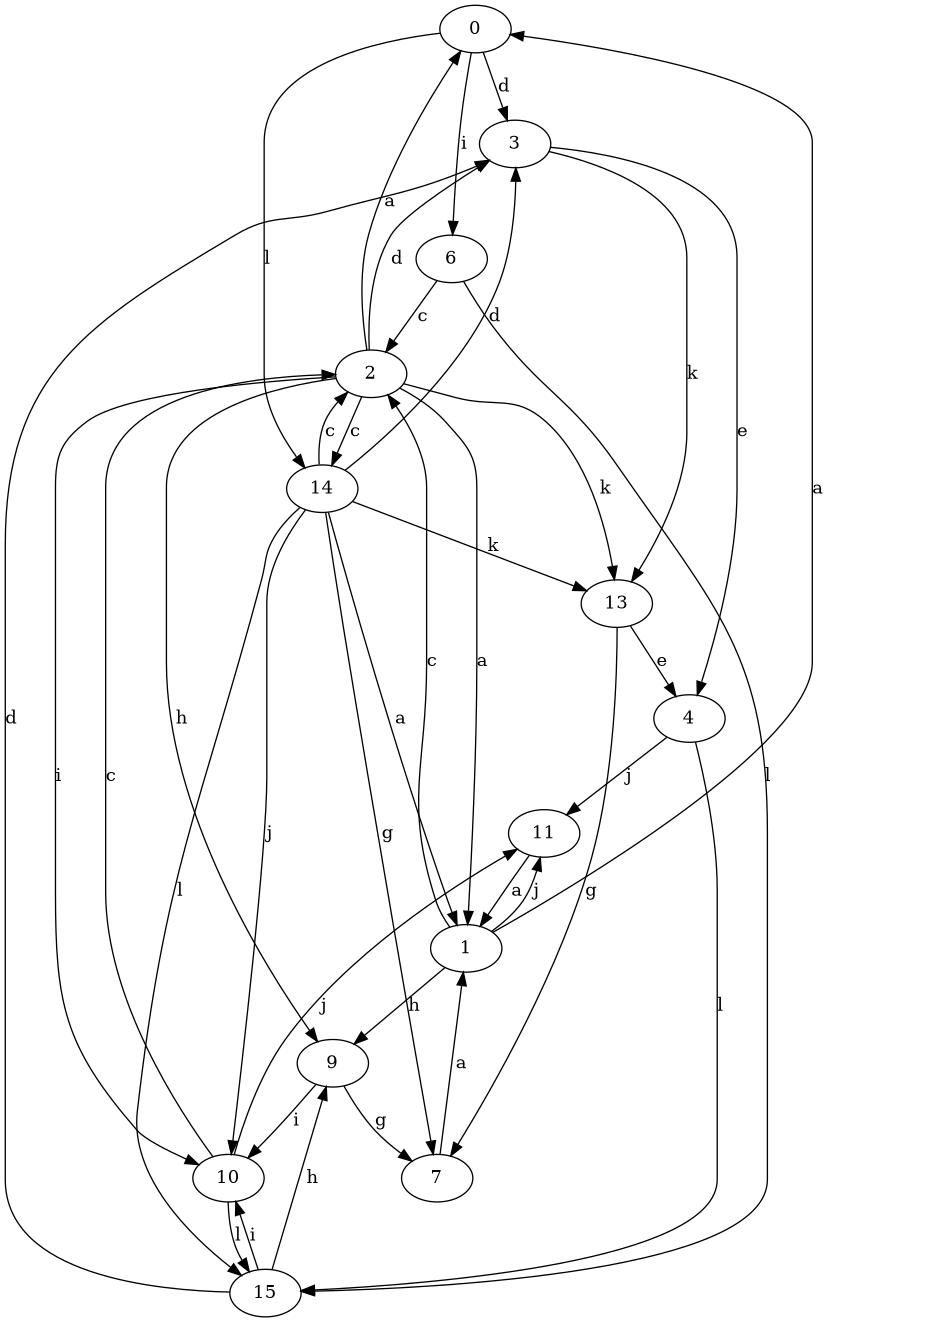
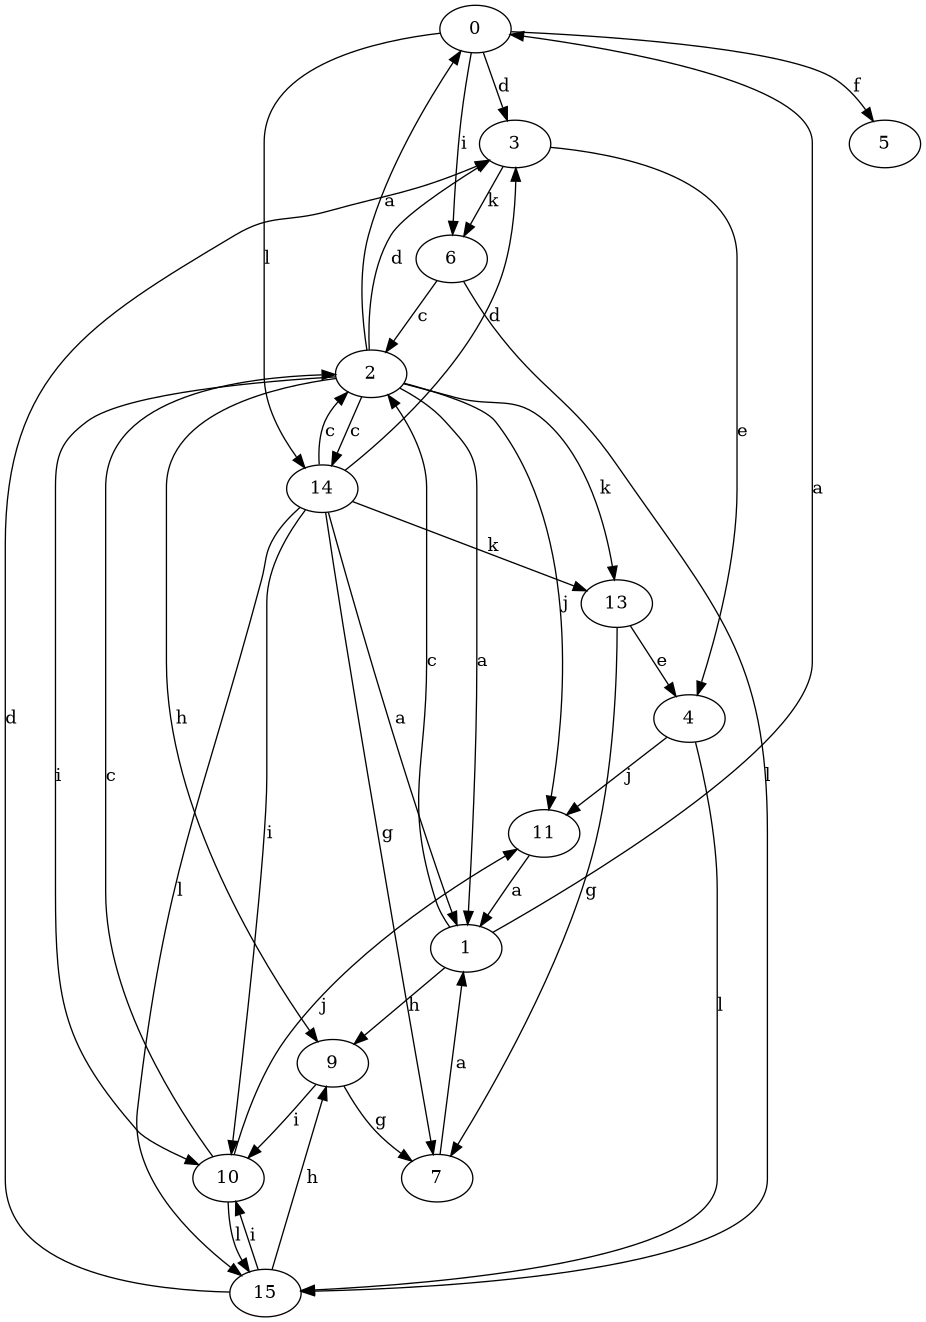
node "5": added
edge "3" -> "13": now "3" -> "6"
edge "14" -> "10": label "j" -> "i"
edge "1" -> "11": now "2" -> "11"
